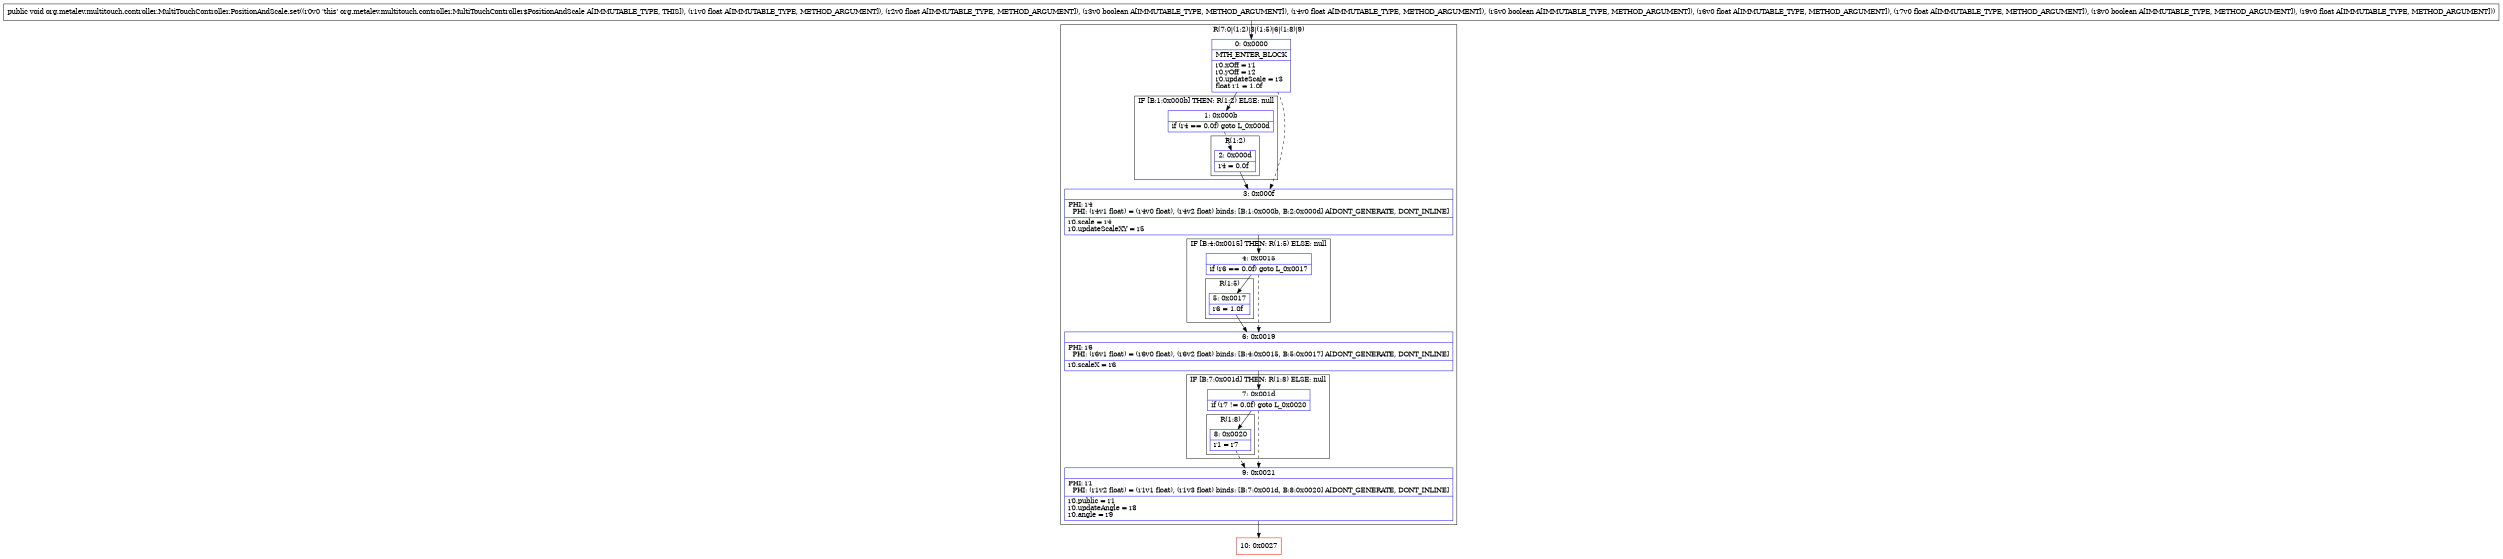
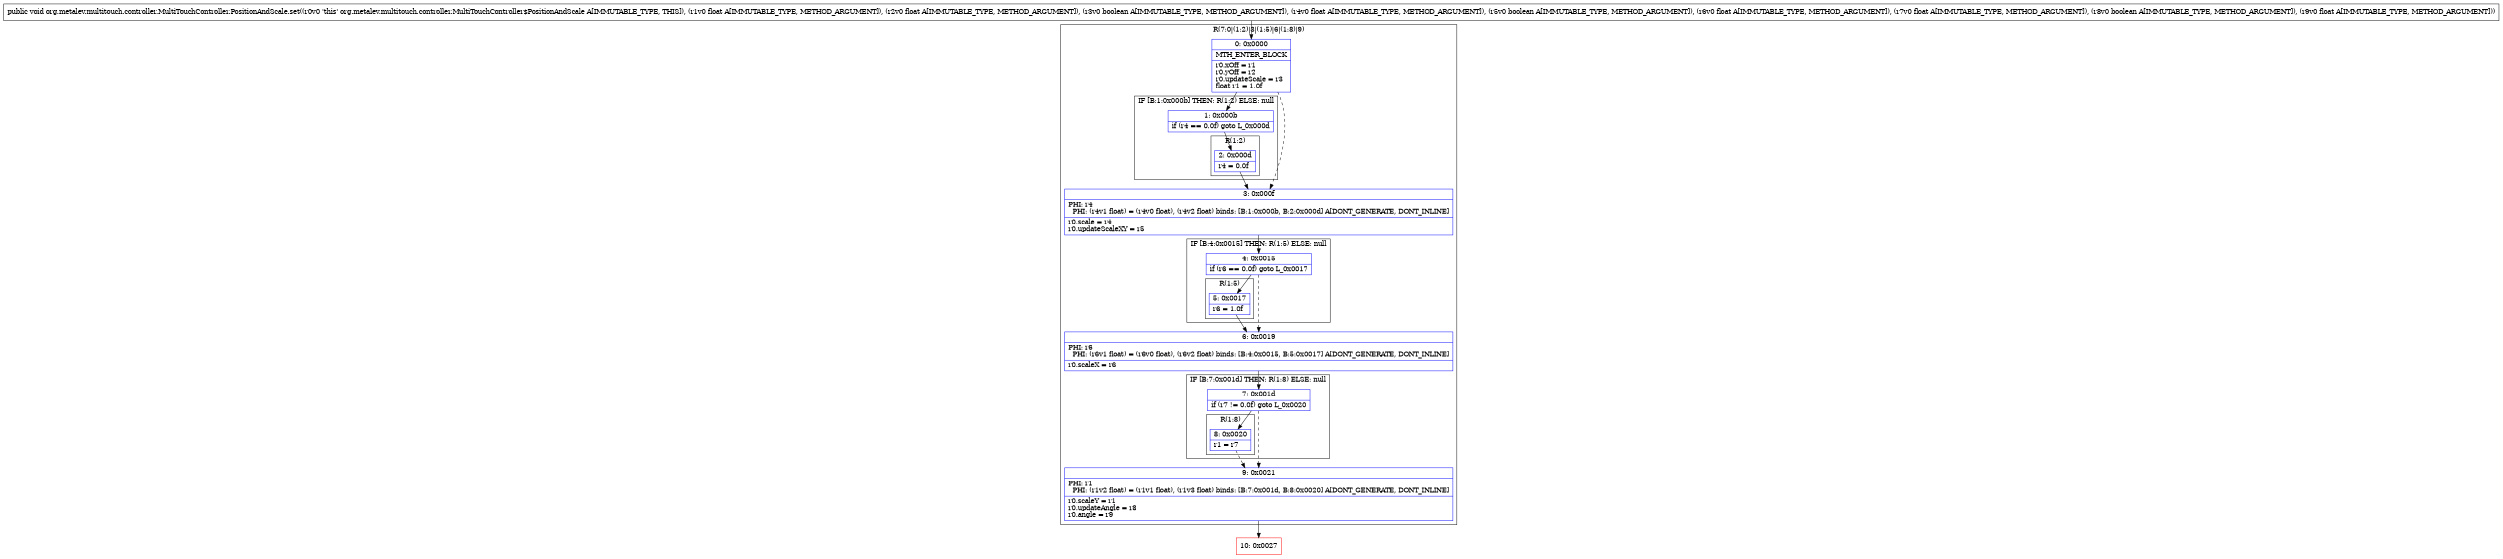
edge "1: 0x000b" -> "2: 0x000d": style dashed -> solid
node "9: 0x0021": text "r0.public = r1" -> "r0.scaleY = r1"
